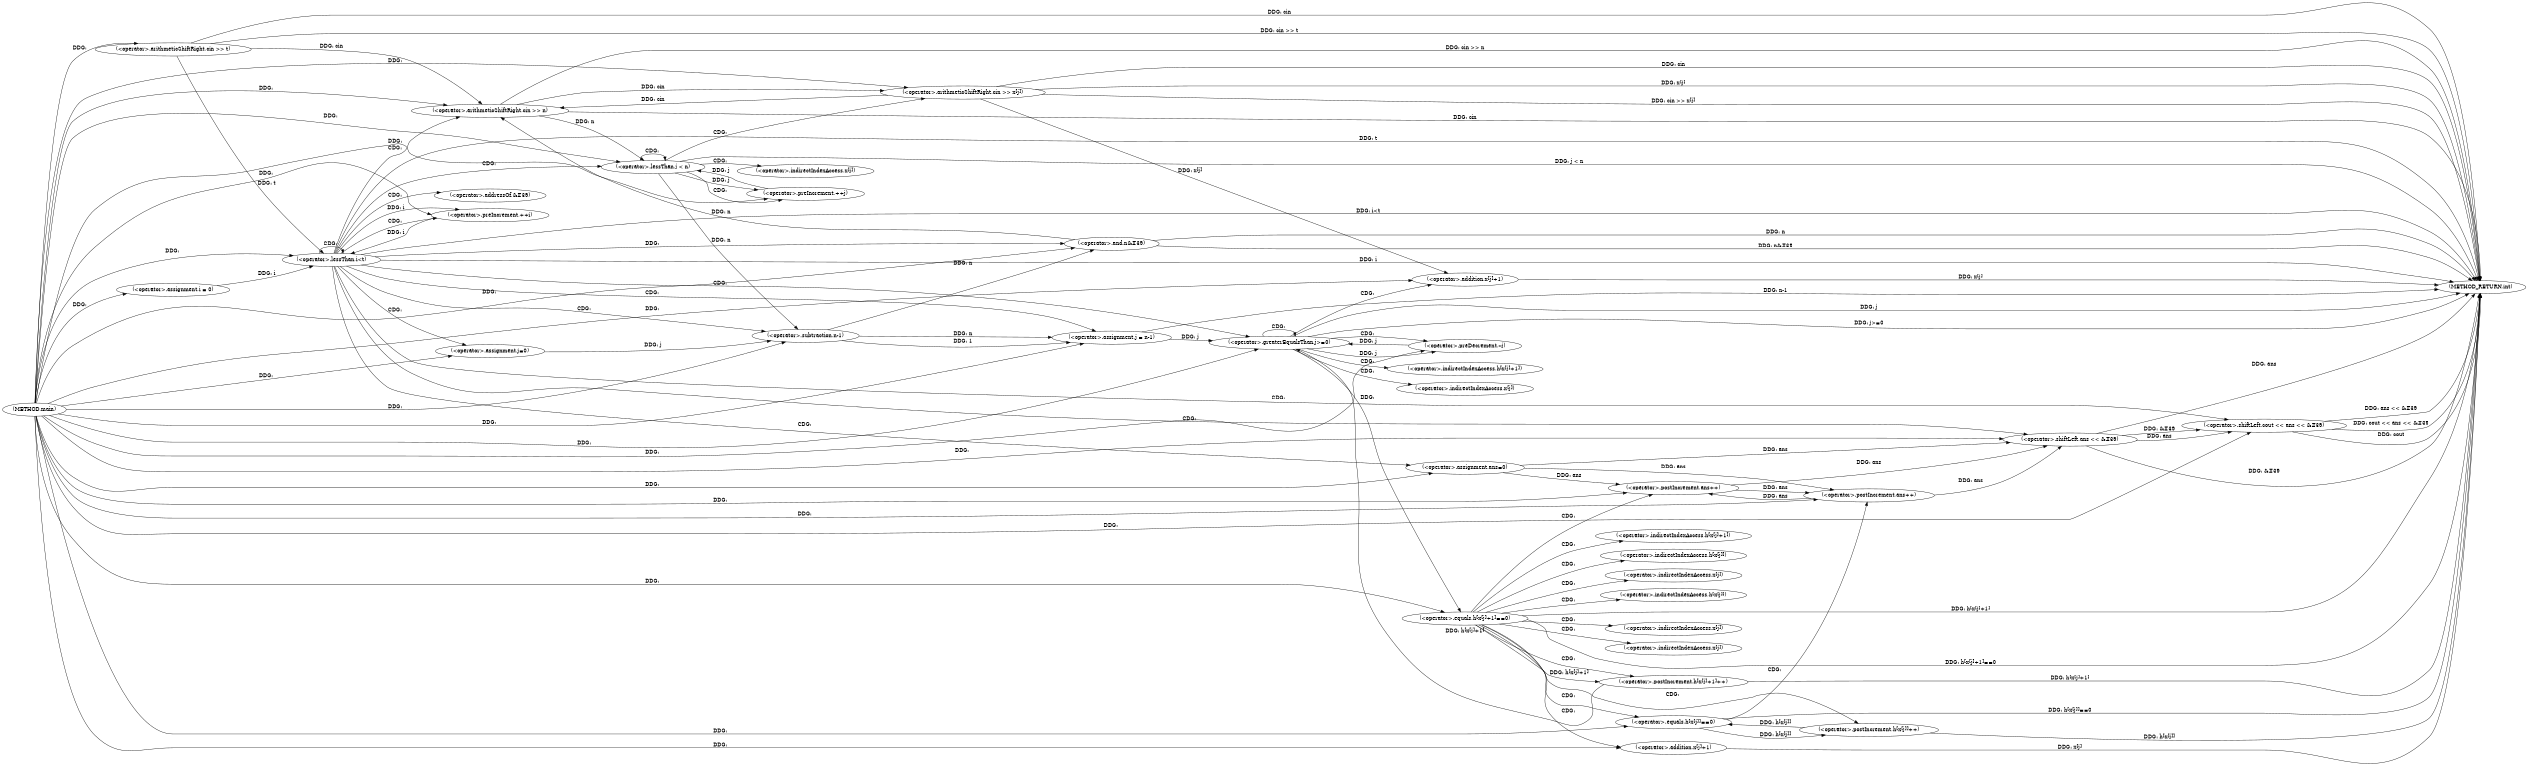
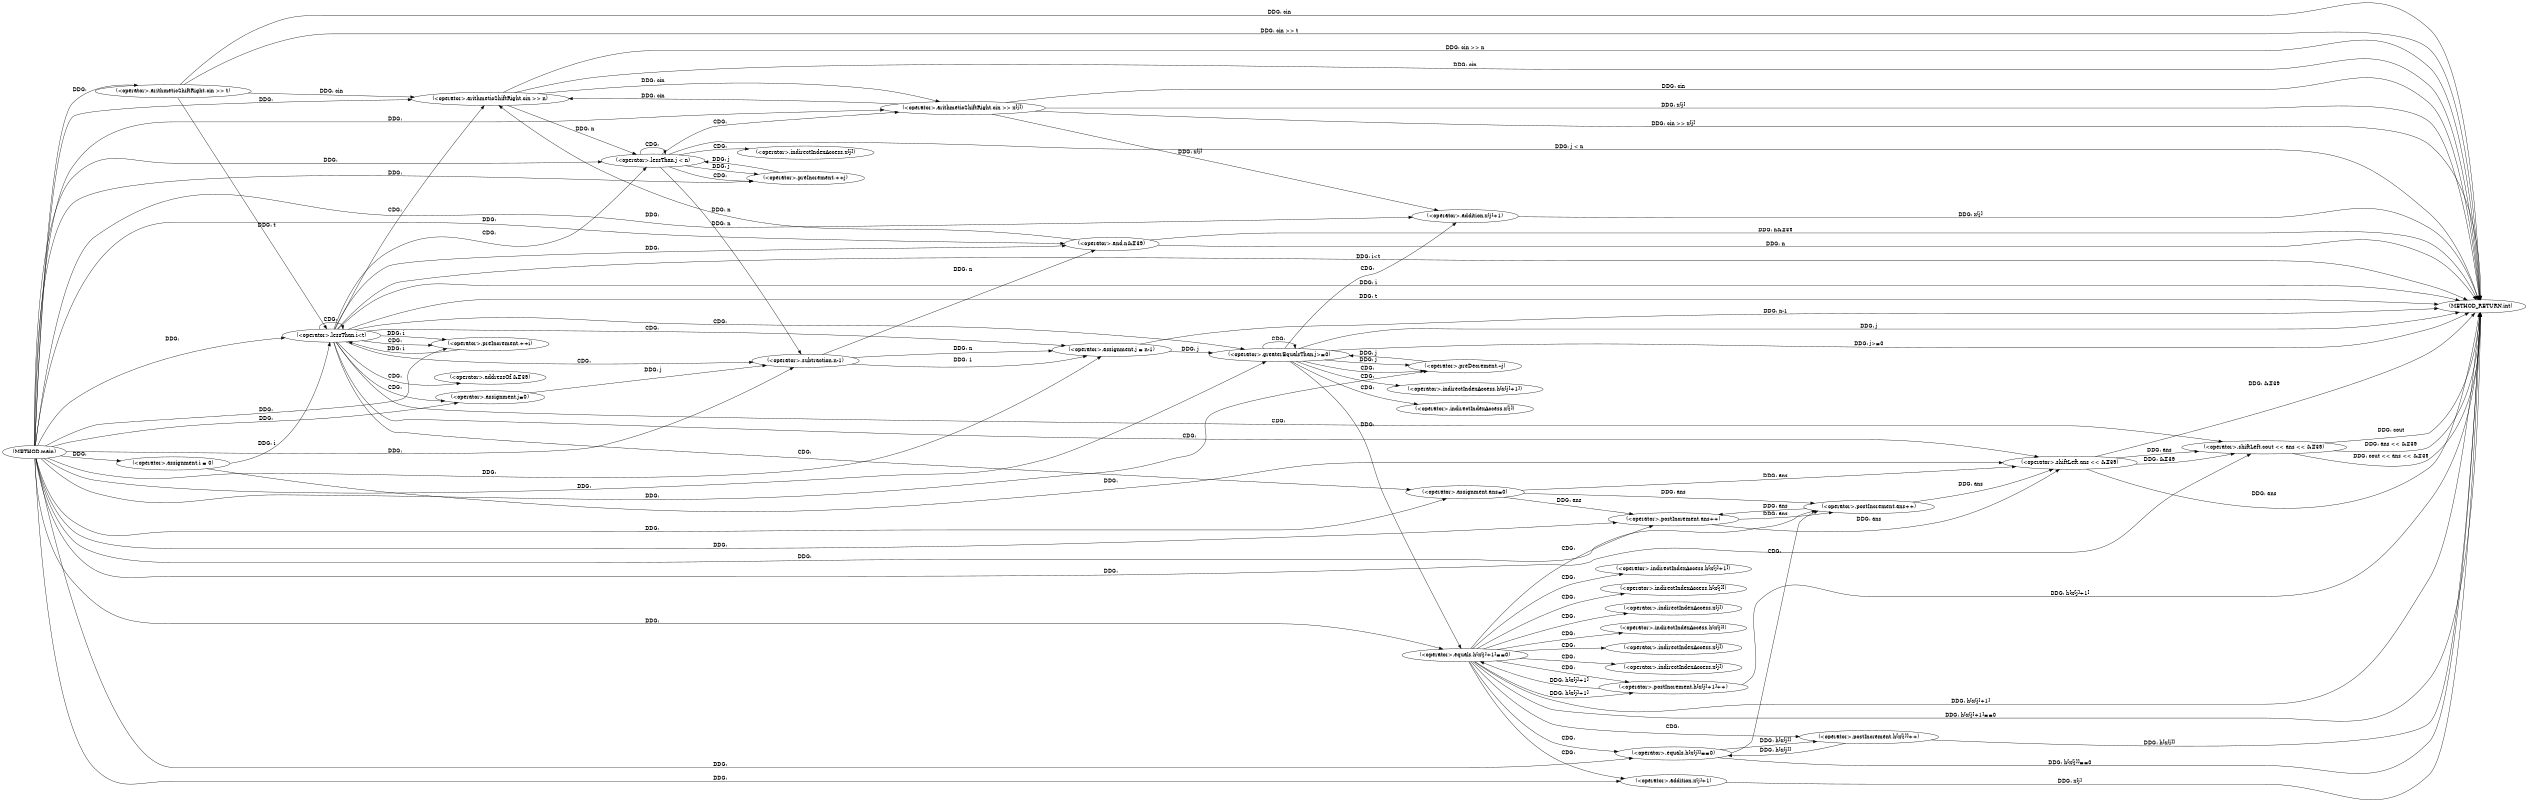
edge "(METHOD,main)" -> "(<operator>.shiftLeft,ans << &#39)": now "(<operator>.assignment,i = 0)" -> "(<operator>.shiftLeft,ans << &#39)"
edge "(<operator>.postIncrement,h[x[j]+1]++)" -> "(<operator>.greaterEqualsThan,j>=0)": now "(<operator>.postIncrement,h[x[j]+1]++)" -> "(<operator>.equals,h[x[j]+1]==0)"
